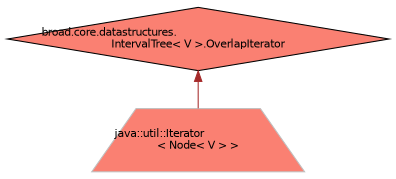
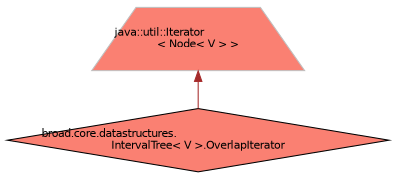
edge "java::util::Iterator < Node< V > >" -> "broad.core.datastructures. IntervalTree< V >.OverlapIterator": reversed
